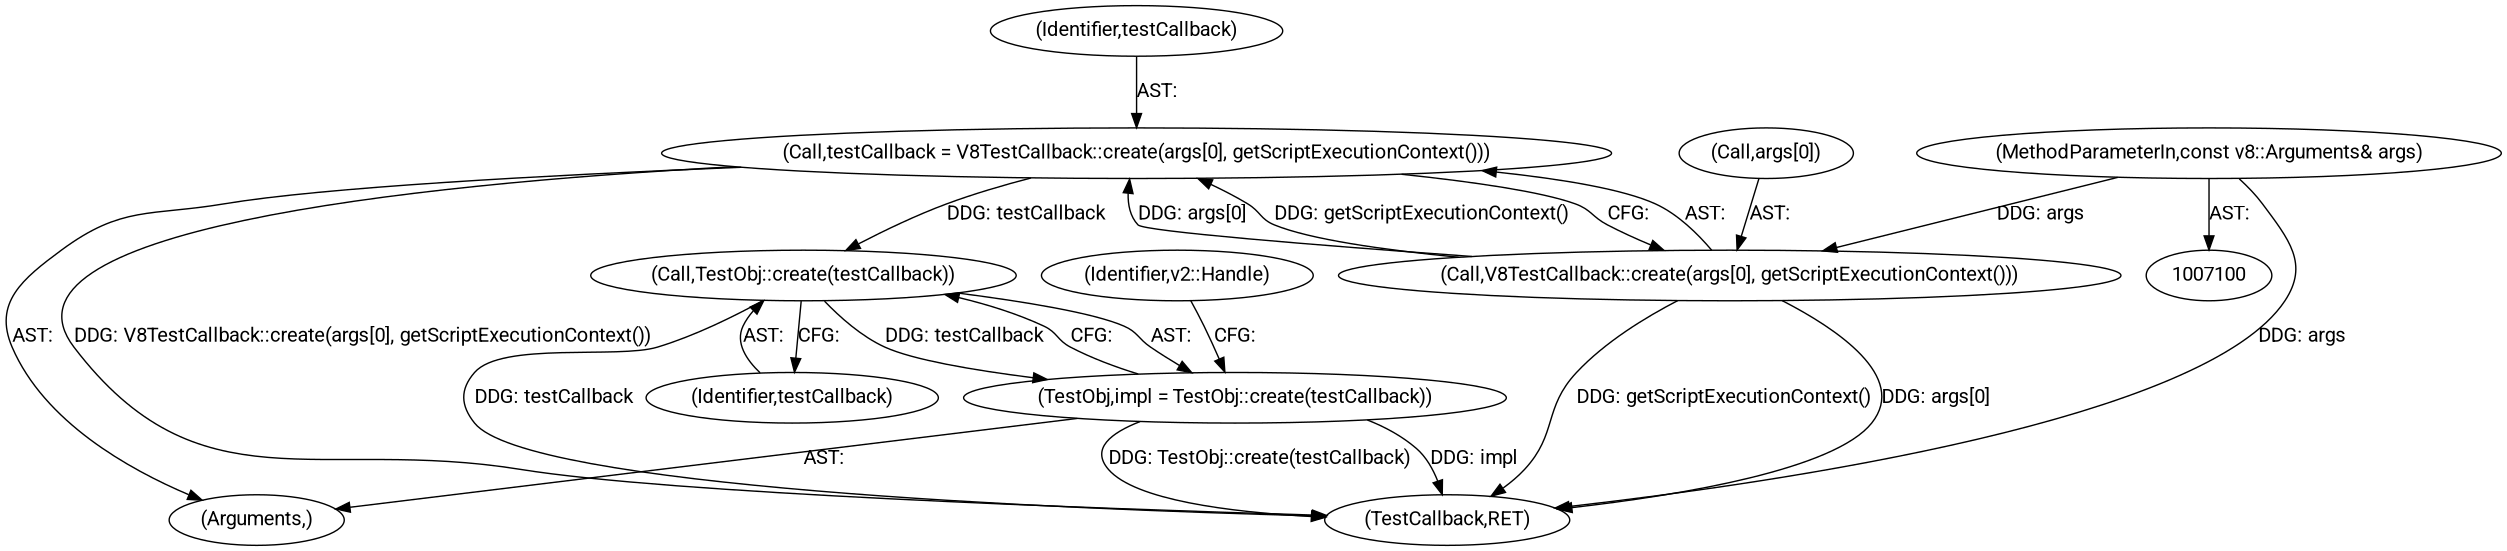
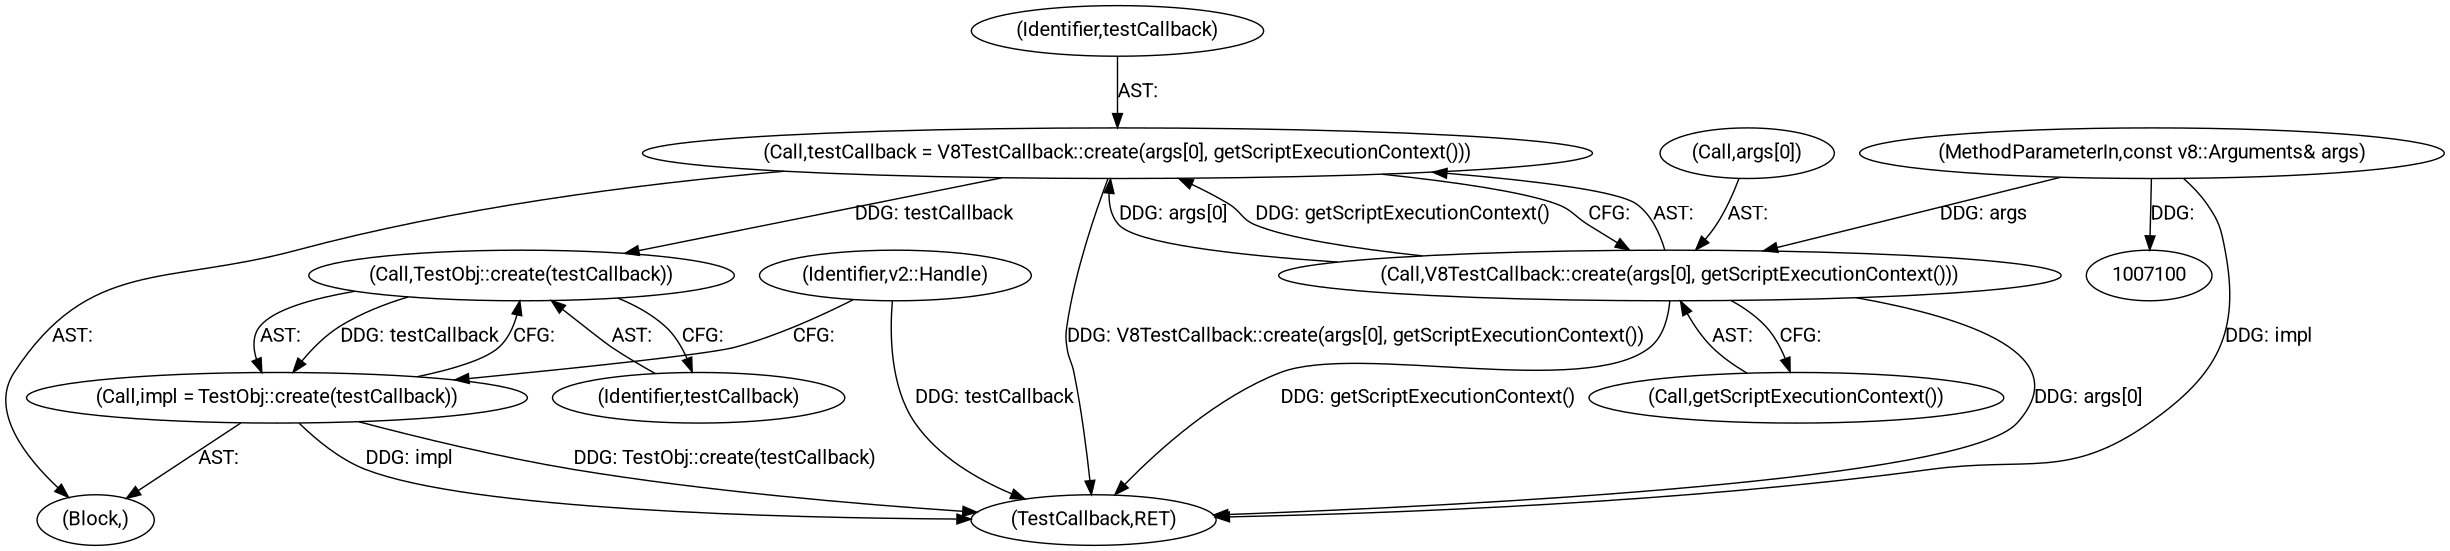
edge "(MethodParameterIn,const v8::Arguments& args)" -> "1007100": label "AST: " -> "DDG: "
edge "(MethodParameterIn,const v8::Arguments& args)" -> "(TestCallback,RET)": label "DDG: args" -> "DDG: impl"
node "(TestObj,impl = TestObj::create(testCallback))": label "(TestObj,impl = TestObj::create(testCallback))" -> "(Call,impl = TestObj::create(testCallback))"
node "(Call,getScriptExecutionContext())": added
edge "(Call,TestObj::create(testCallback))" -> "(TestCallback,RET)": now "(Identifier,v2::Handle)" -> "(TestCallback,RET)"
node "(Arguments,)": label "(Arguments,)" -> "(Block,)"
